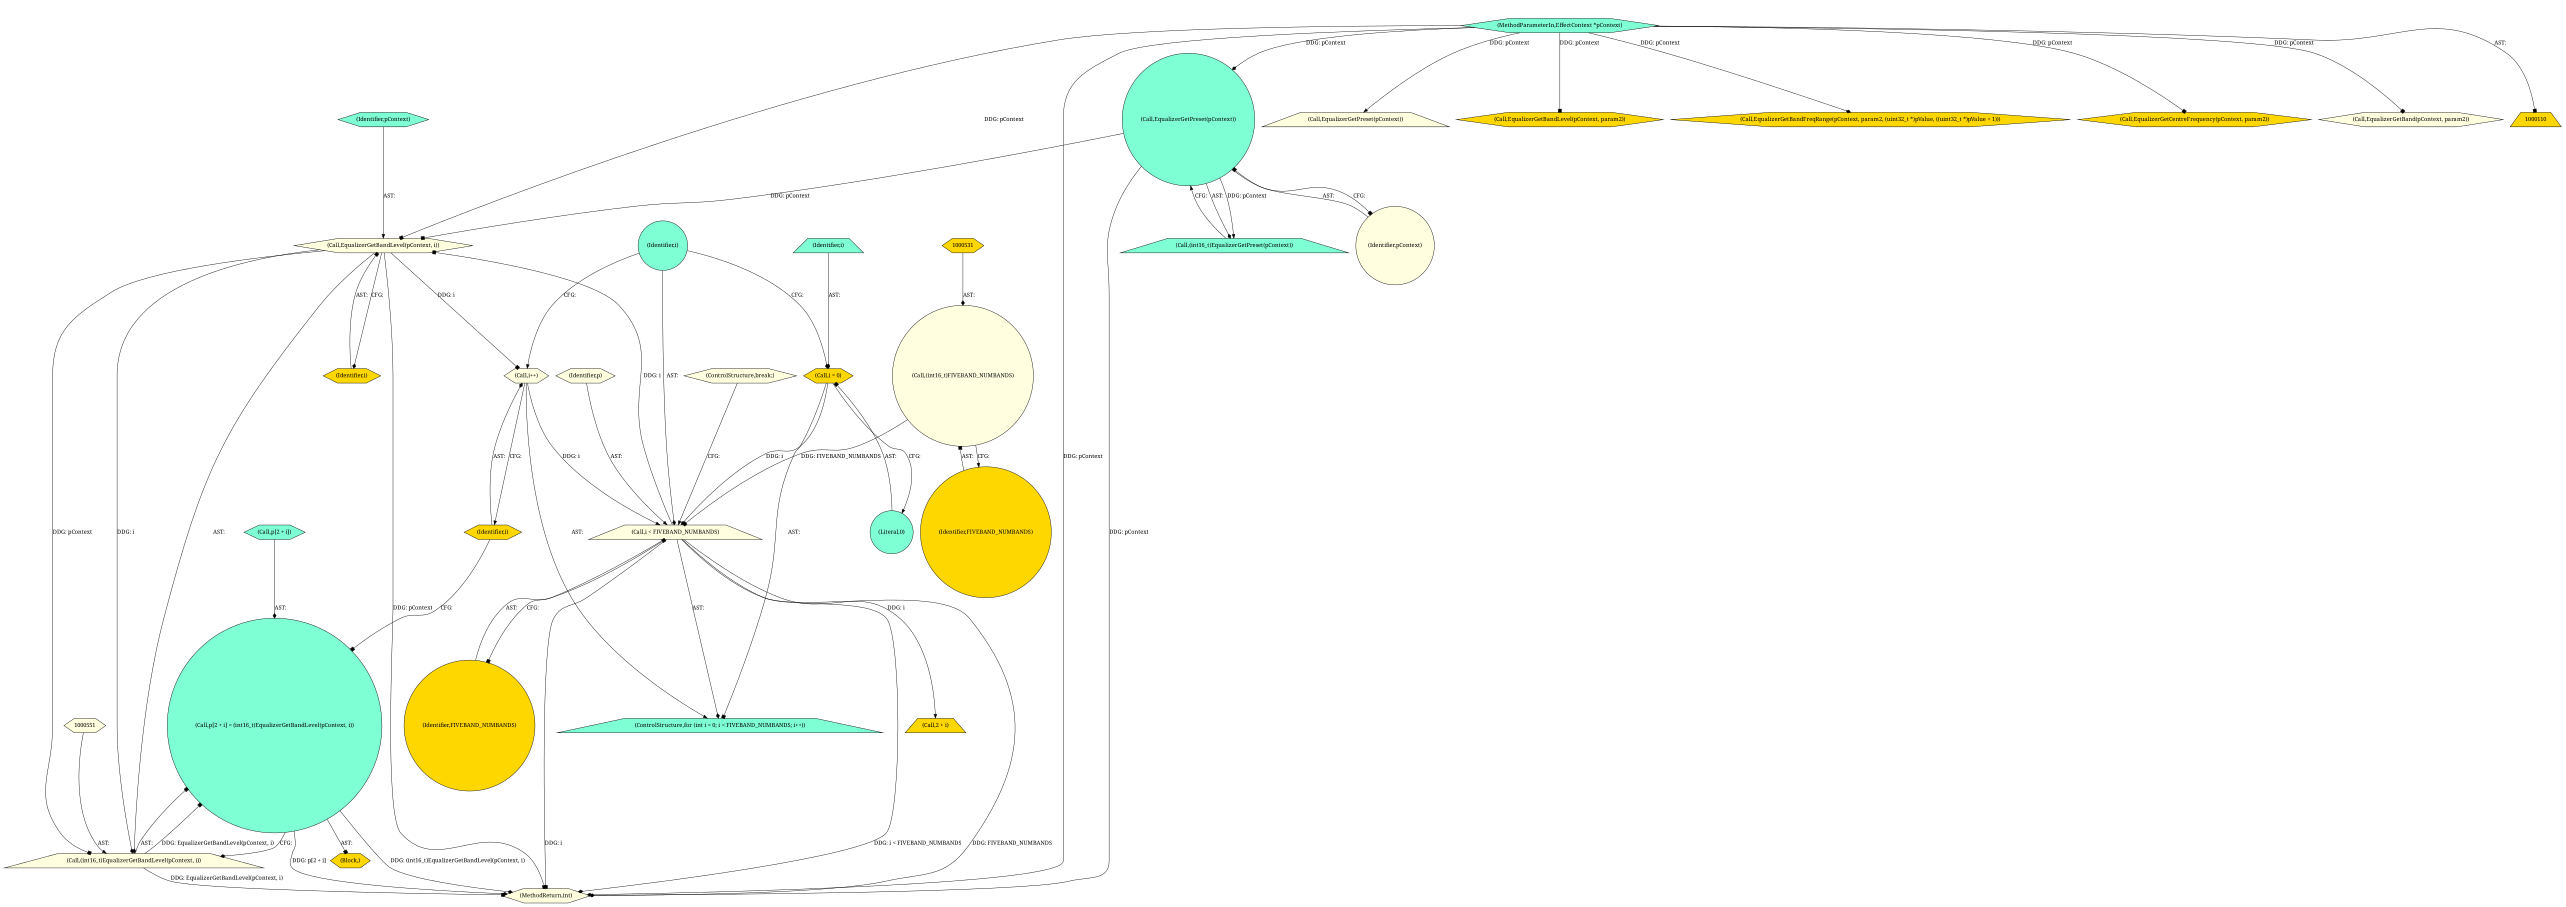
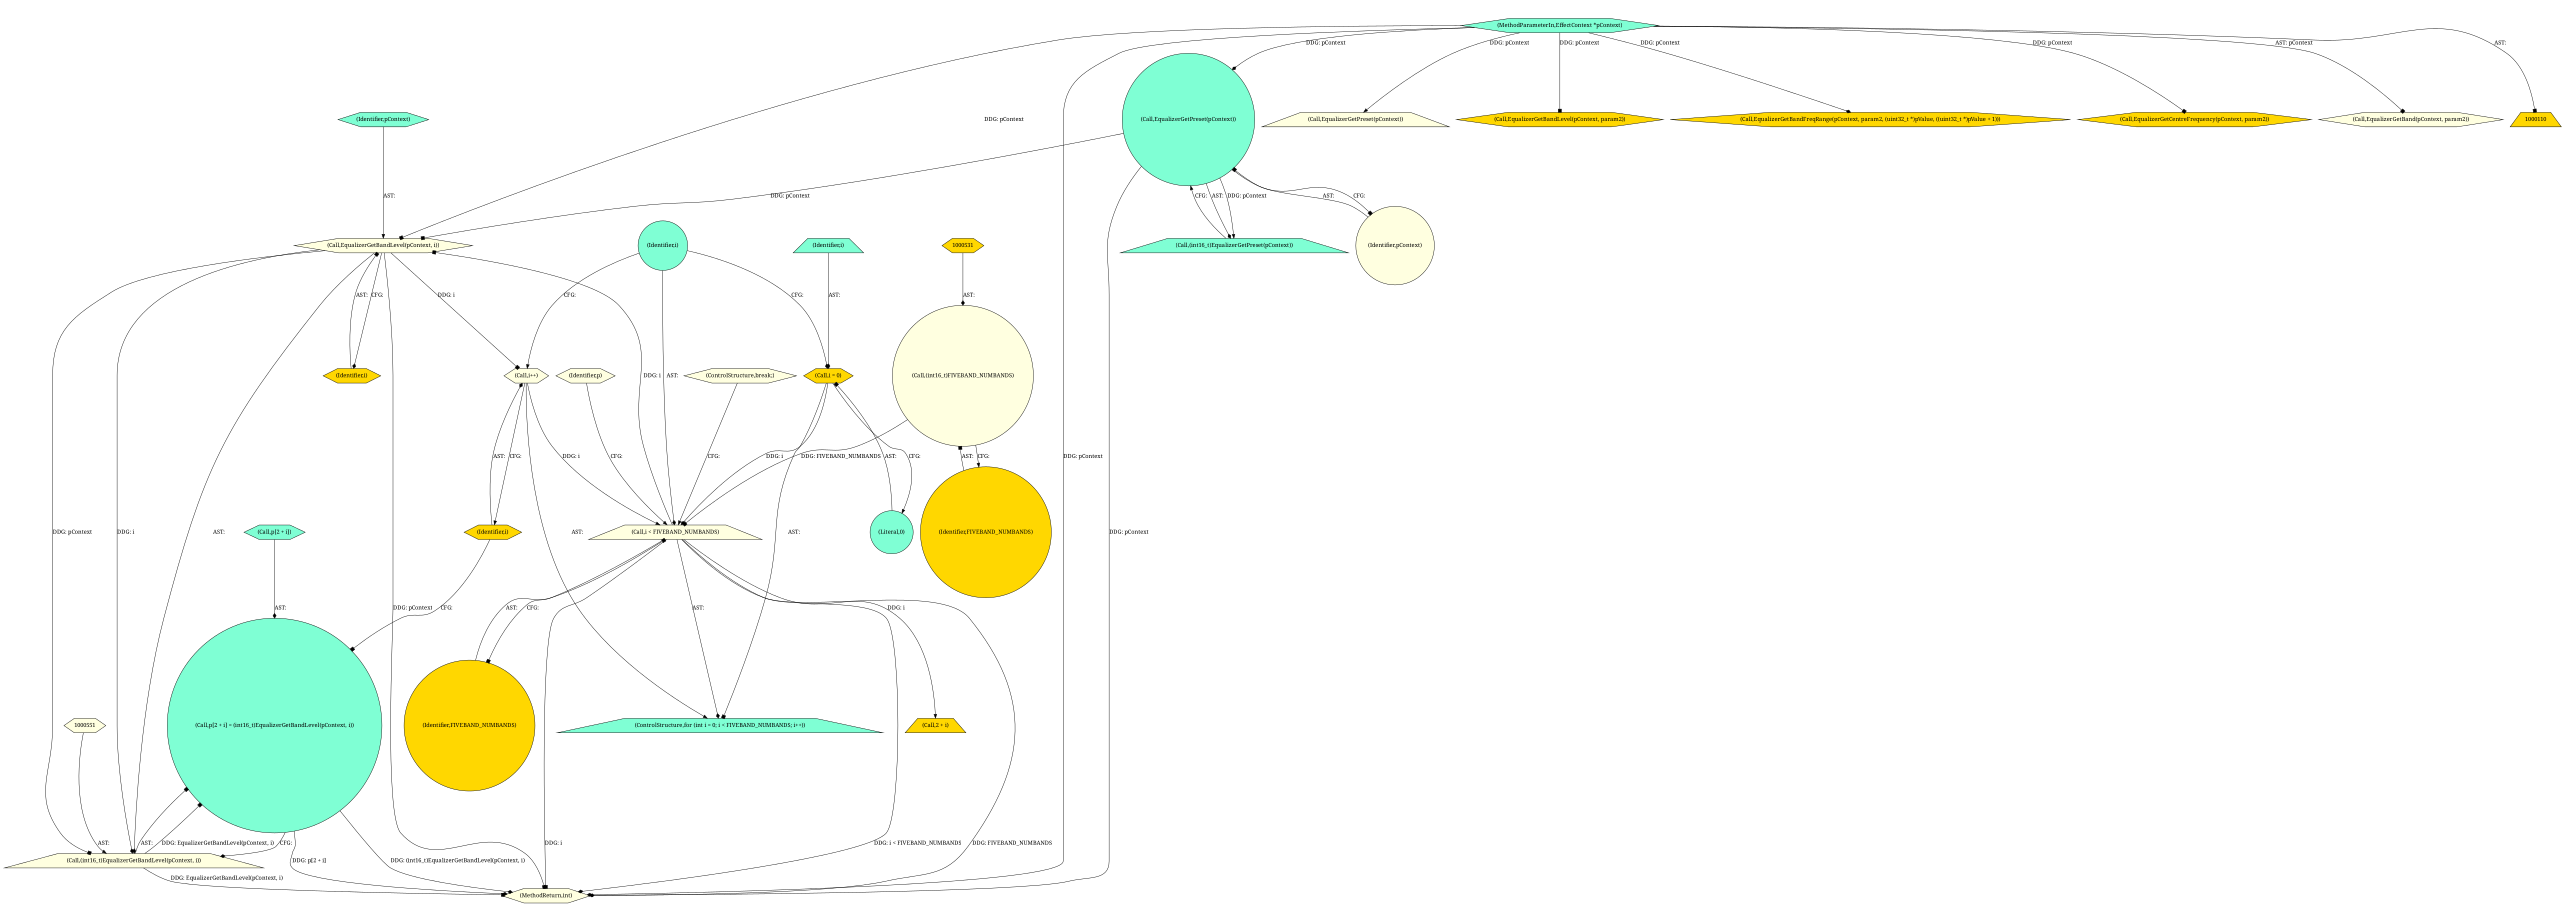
edge "(MethodParameterIn,EffectContext *pContext)" -> "(Call,EqualizerGetBand(pContext, param2))": label "DDG: pContext" -> "AST: pContext"
edge "(Identifier,p)" -> "(Call,i < FIVEBAND_NUMBANDS)": label "AST: " -> "CFG: "
node "(Block,)": removed
